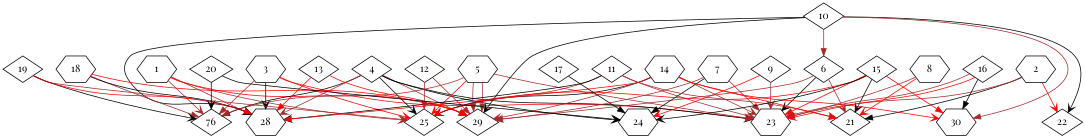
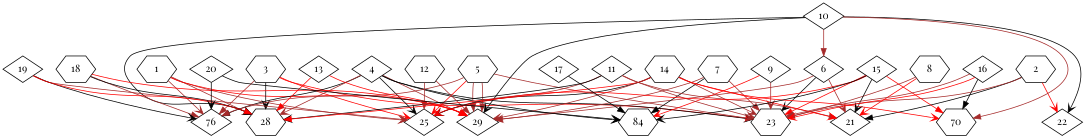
node "12": shape diamond -> hexagon
node "24": label "24" -> "84"
node "30": label "30" -> "70"
